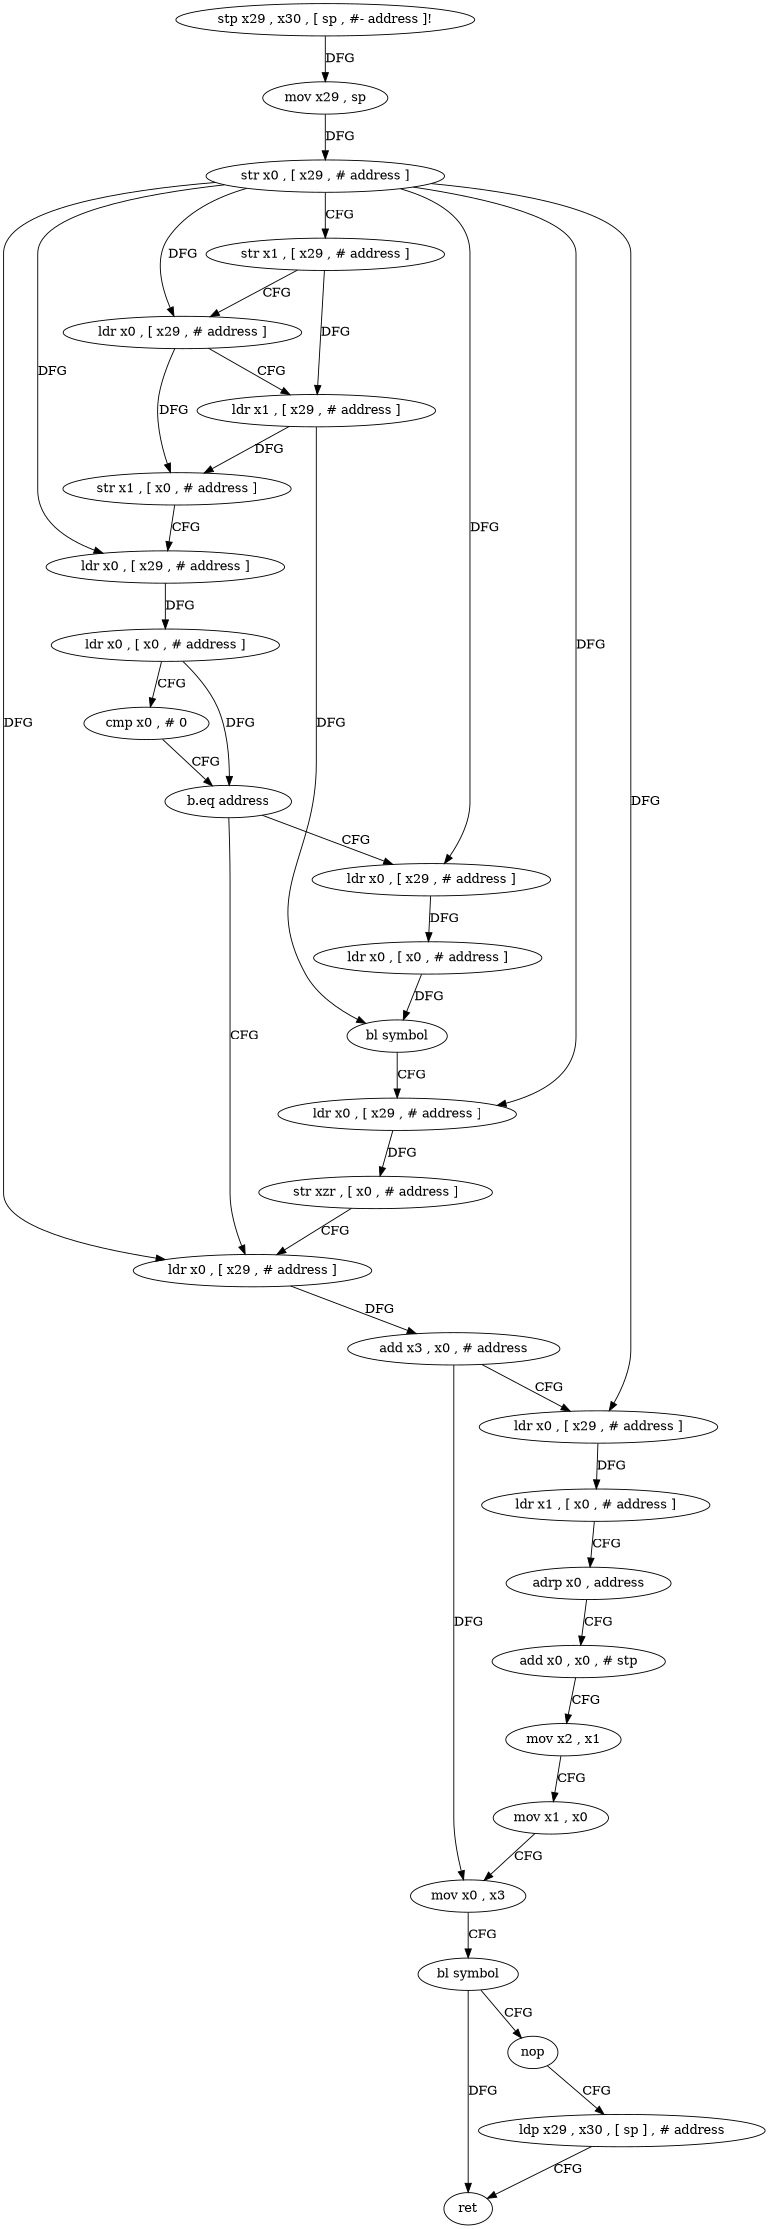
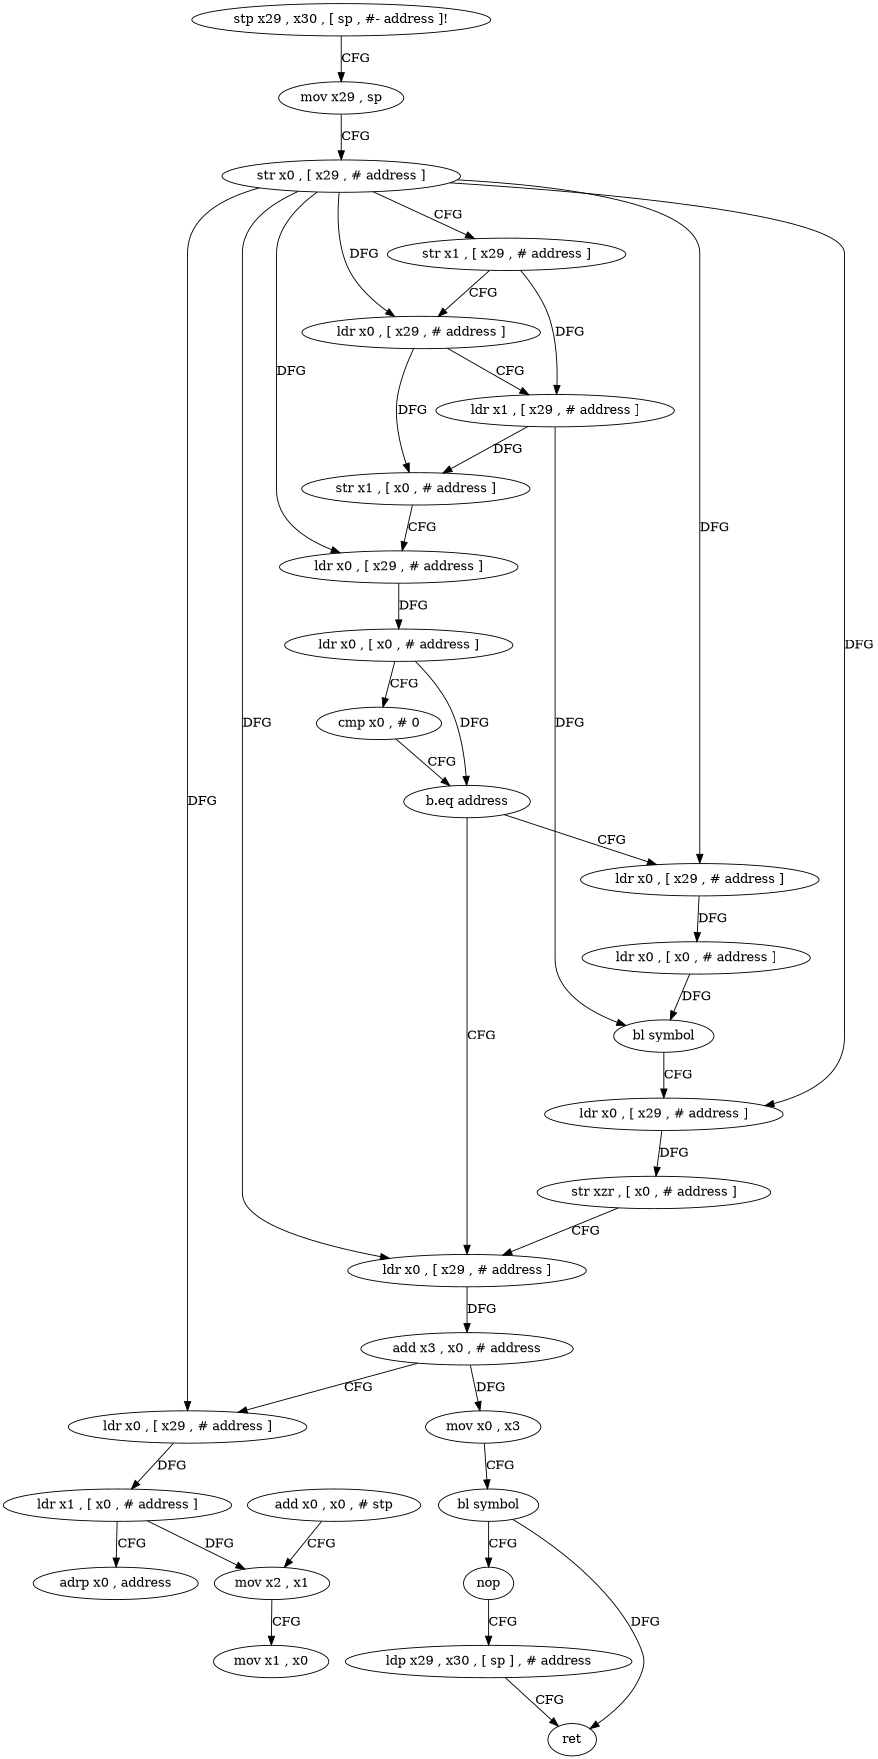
edge "stp x29 , x30 , [ sp , #- address ]!" -> "mov x29 , sp": label "DFG" -> "CFG"
edge "mov x29 , sp" -> "str x0 , [ x29 , # address ]": label "DFG" -> "CFG"
edge "ldr x1 , [ x0 , # address ]" -> "mov x2 , x1": added, label "DFG"
edge "adrp x0 , address" -> "add x0 , x0 , # stp": removed, label "CFG"
edge "mov x1 , x0" -> "mov x0 , x3": removed, label "CFG"
